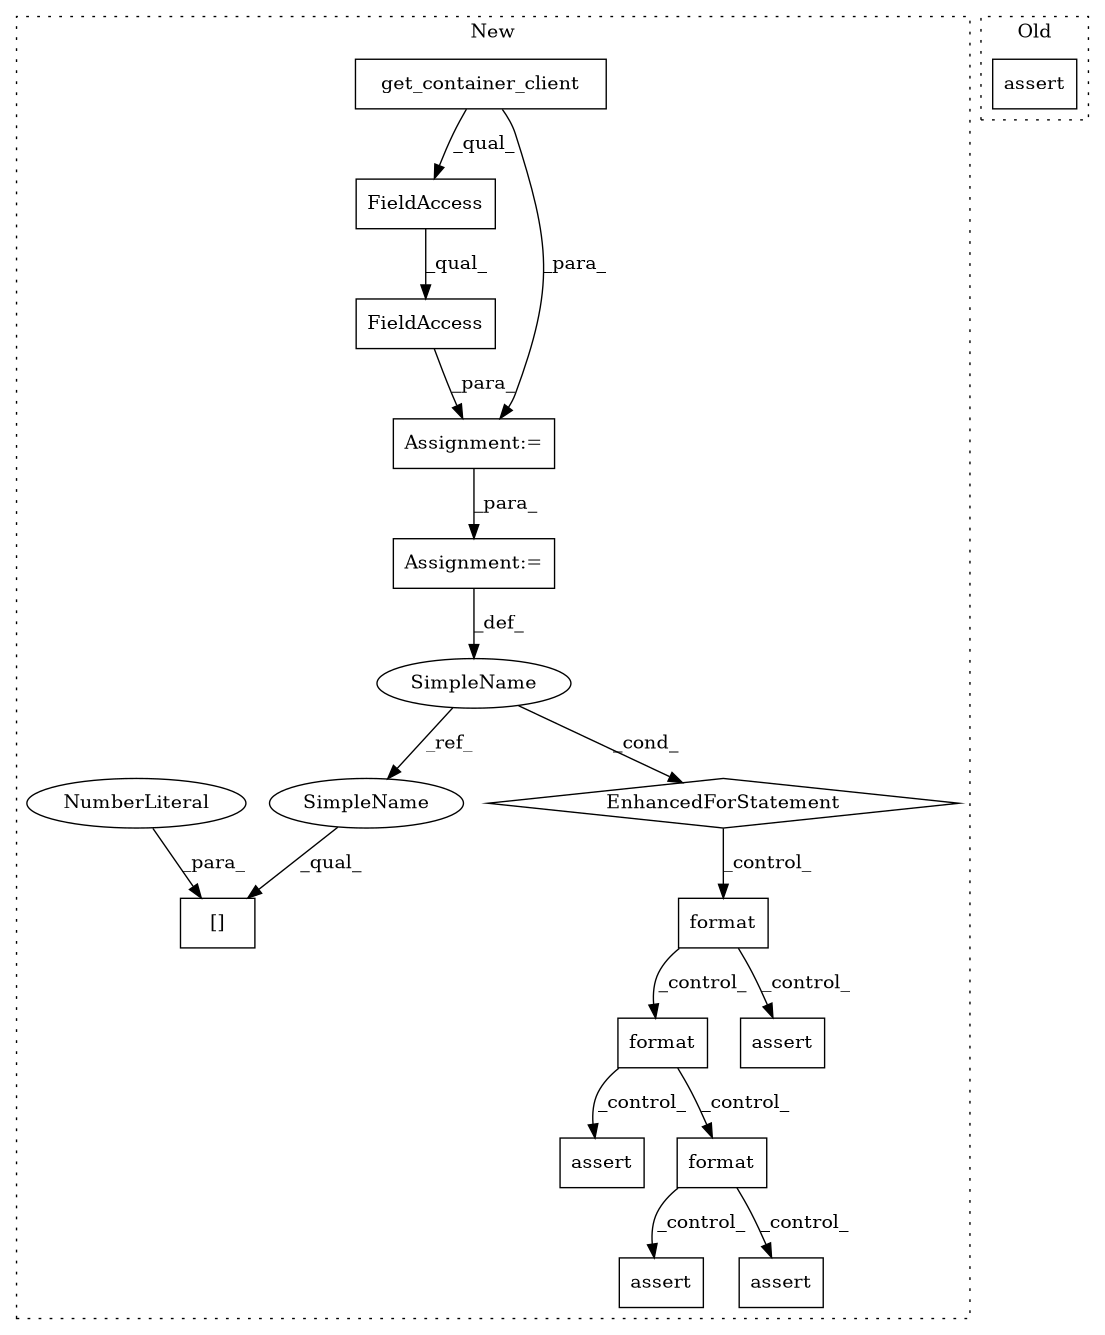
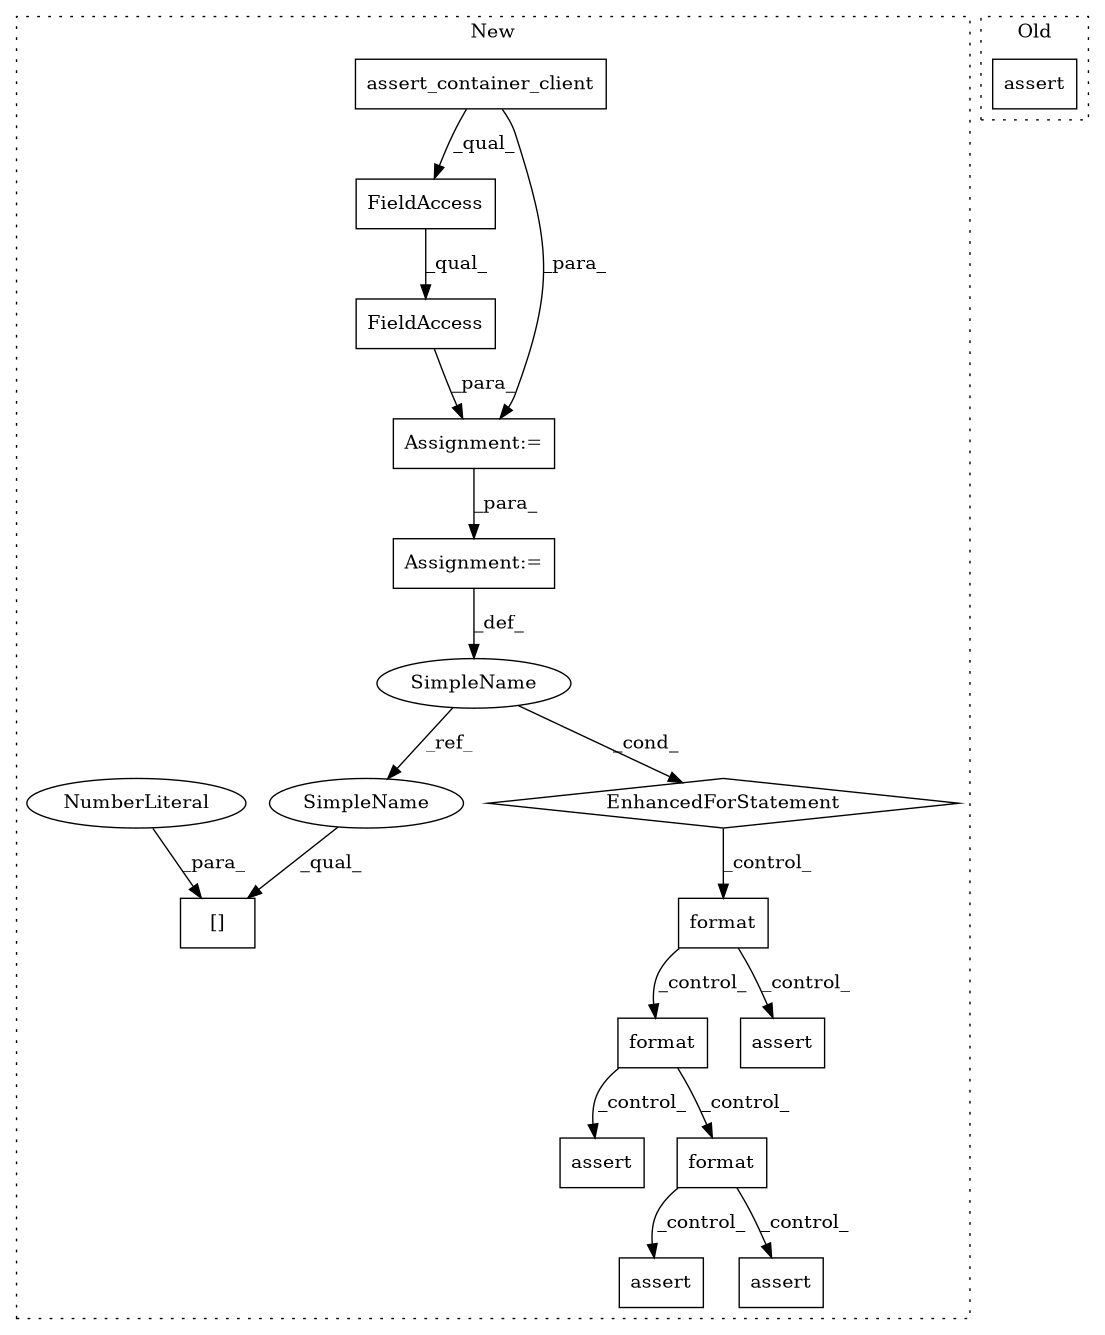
node "get_container_client": label "get_container_client" -> "assert_container_client"
